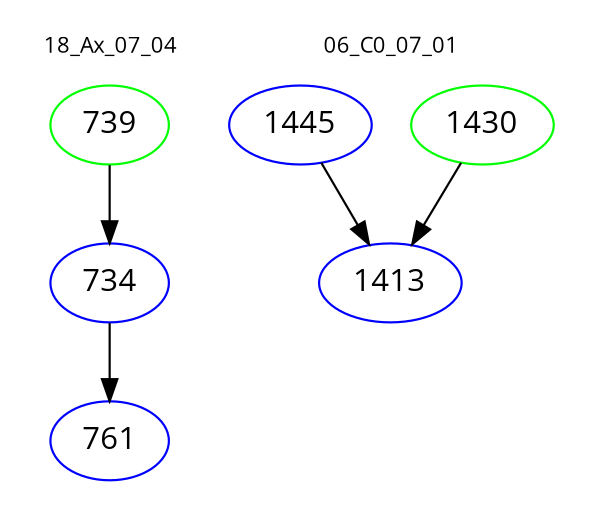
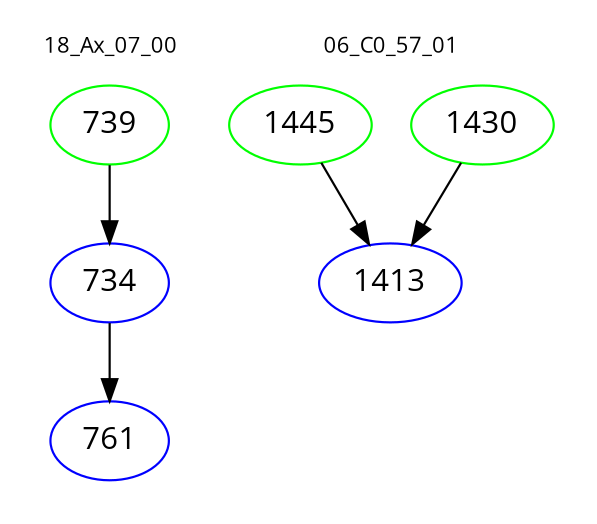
cluster "18_Ax_07_04": label "18_Ax_07_04" -> "18_Ax_07_00"
cluster "06_C0_07_01": label "06_C0_07_01" -> "06_C0_57_01"
node "1445": color blue -> green
